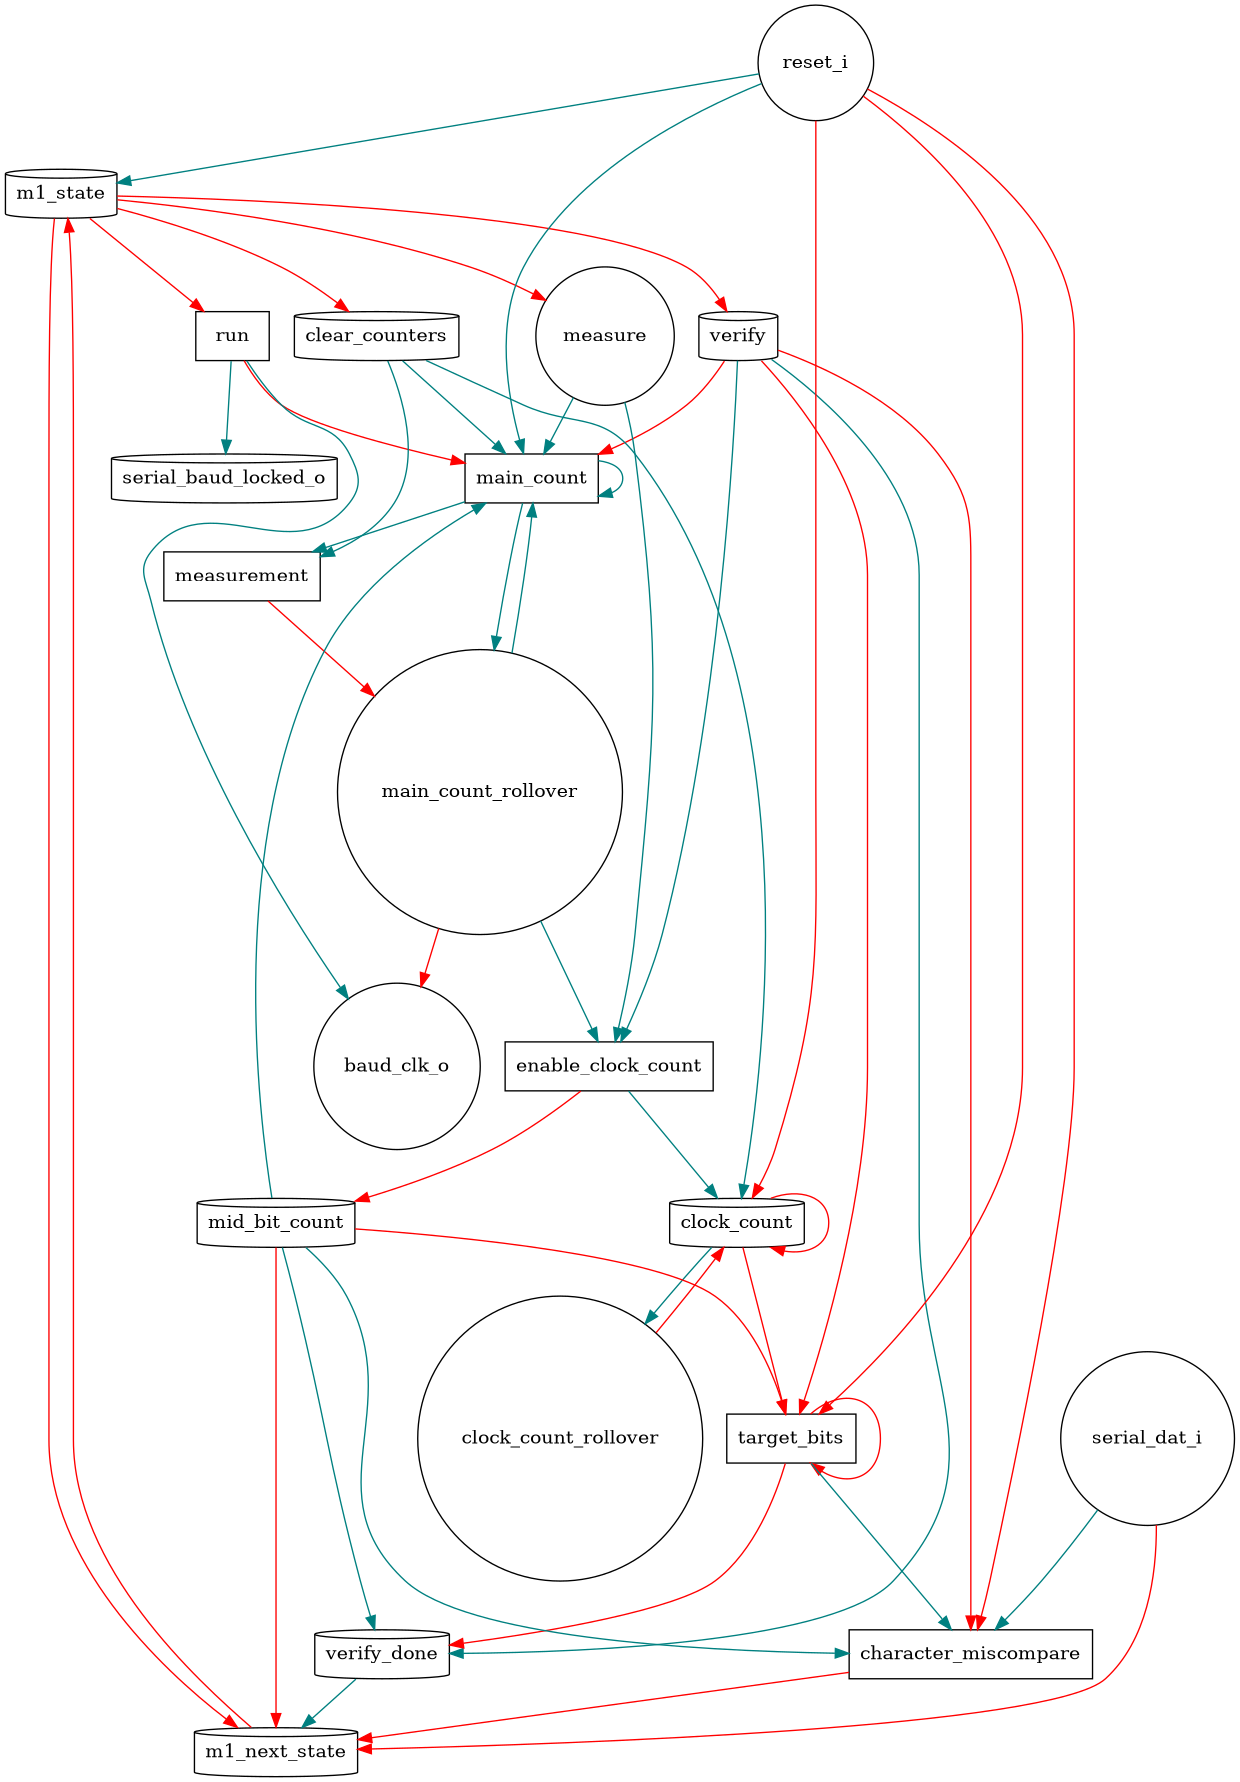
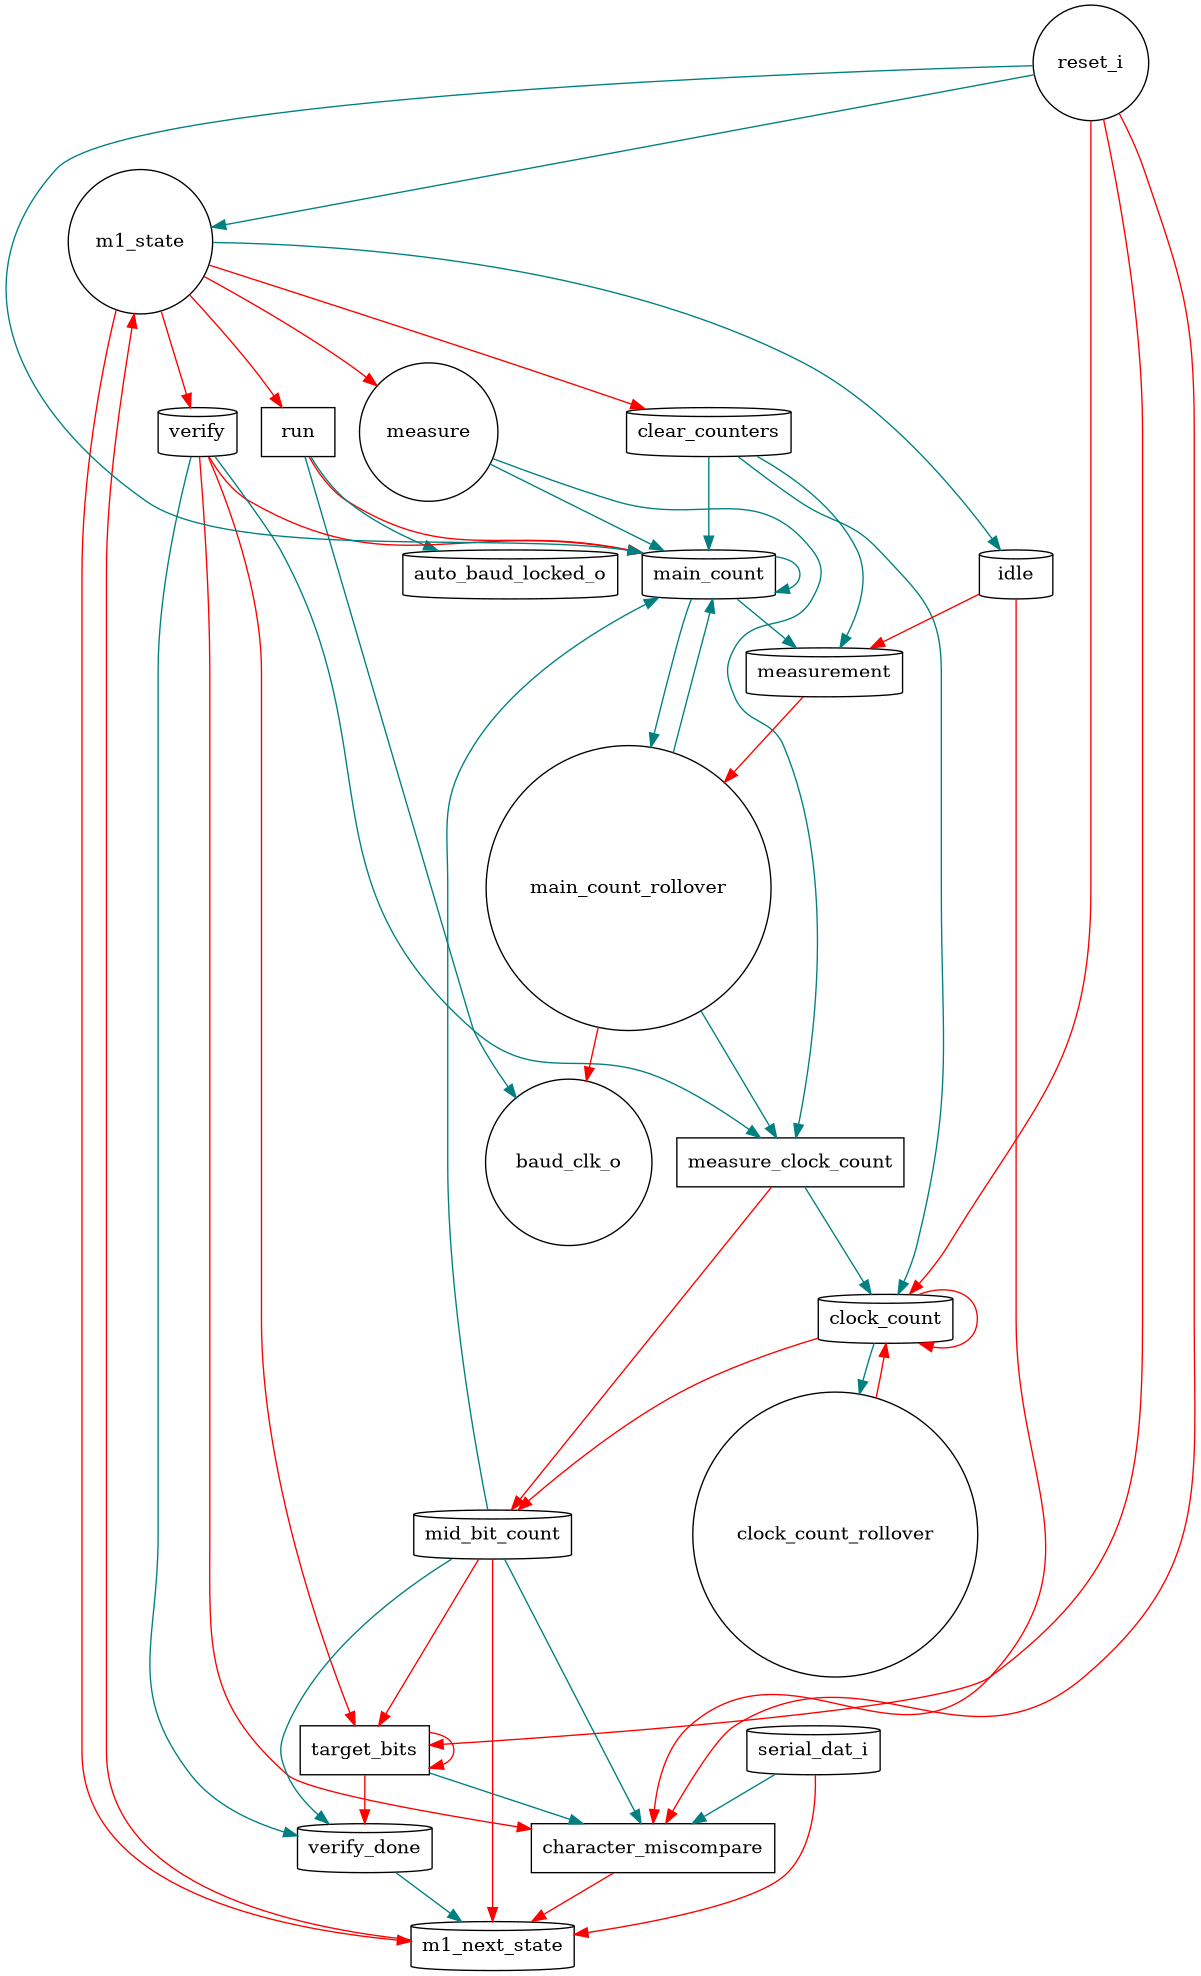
node "m1_state": shape cylinder -> circle
node "serial_baud_locked_o": label "serial_baud_locked_o" -> "auto_baud_locked_o"
node "main_count": shape box -> cylinder
node "idle": added
node "measurement": shape box -> cylinder
node "enable_clock_count": label "enable_clock_count" -> "measure_clock_count"
edge "clock_count" -> "target_bits": now "clock_count" -> "mid_bit_count"
node "serial_dat_i": shape circle -> cylinder
